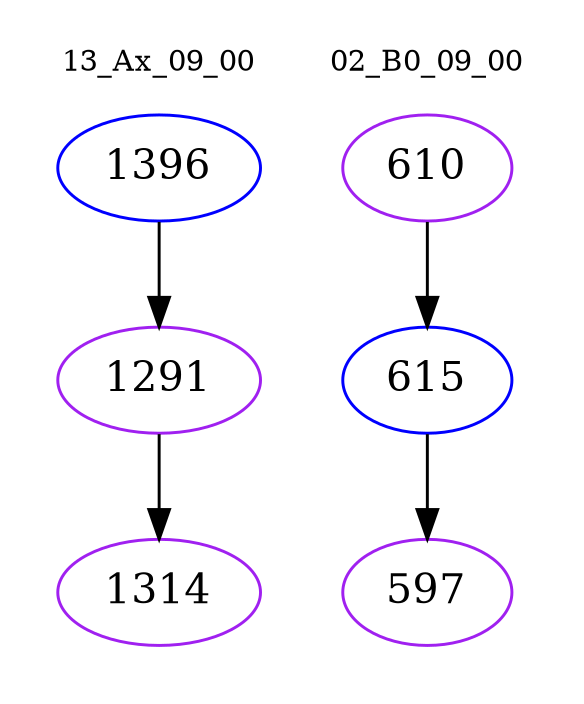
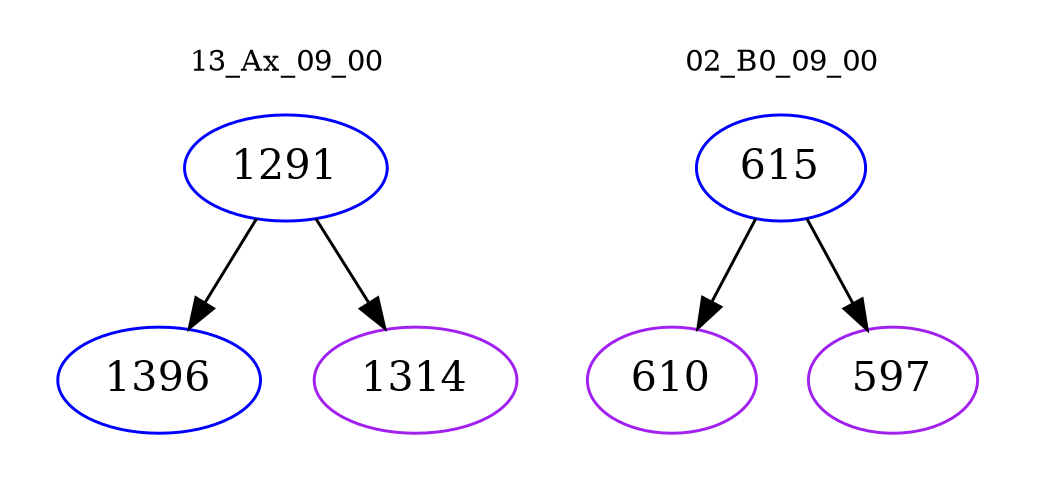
edge "1396" -> "1291": reversed
edge "610" -> "615": reversed
node "1291": color purple -> blue
